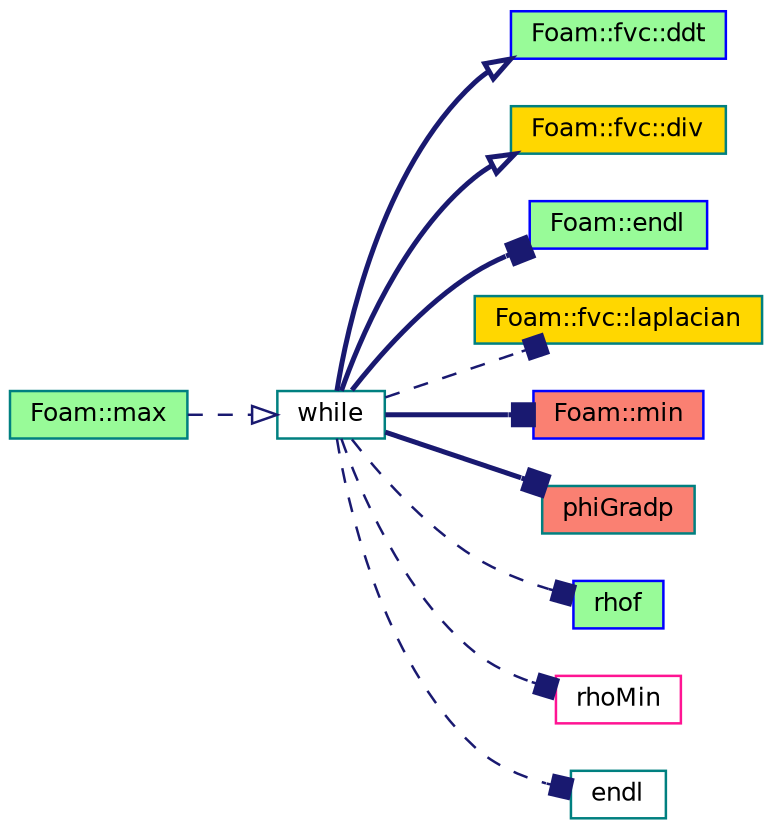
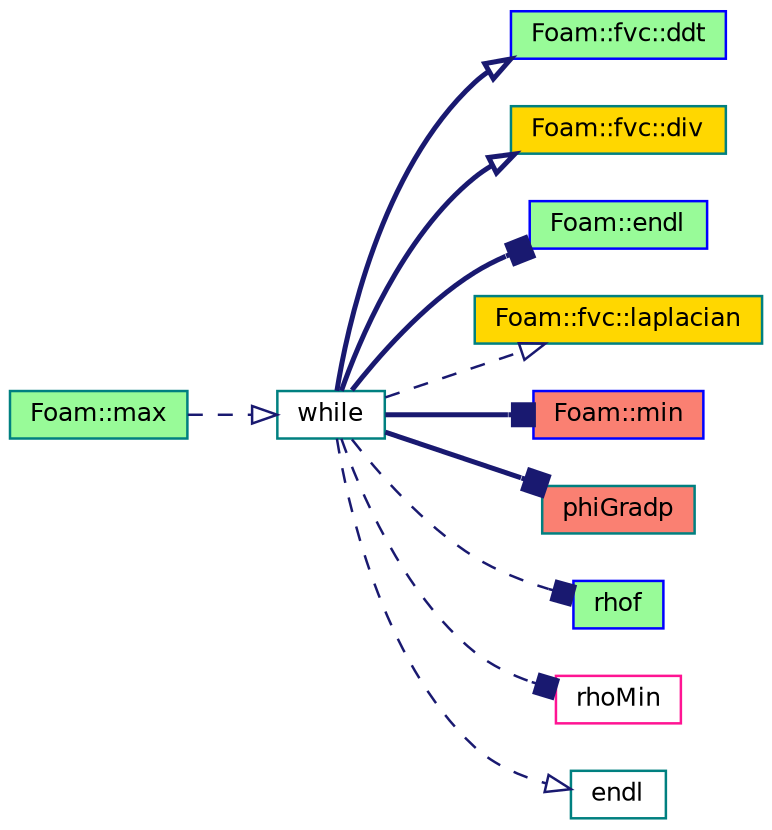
edge "while" -> "Foam::fvc::laplacian": arrowhead box -> onormal
edge "while" -> "endl": arrowhead box -> onormal
